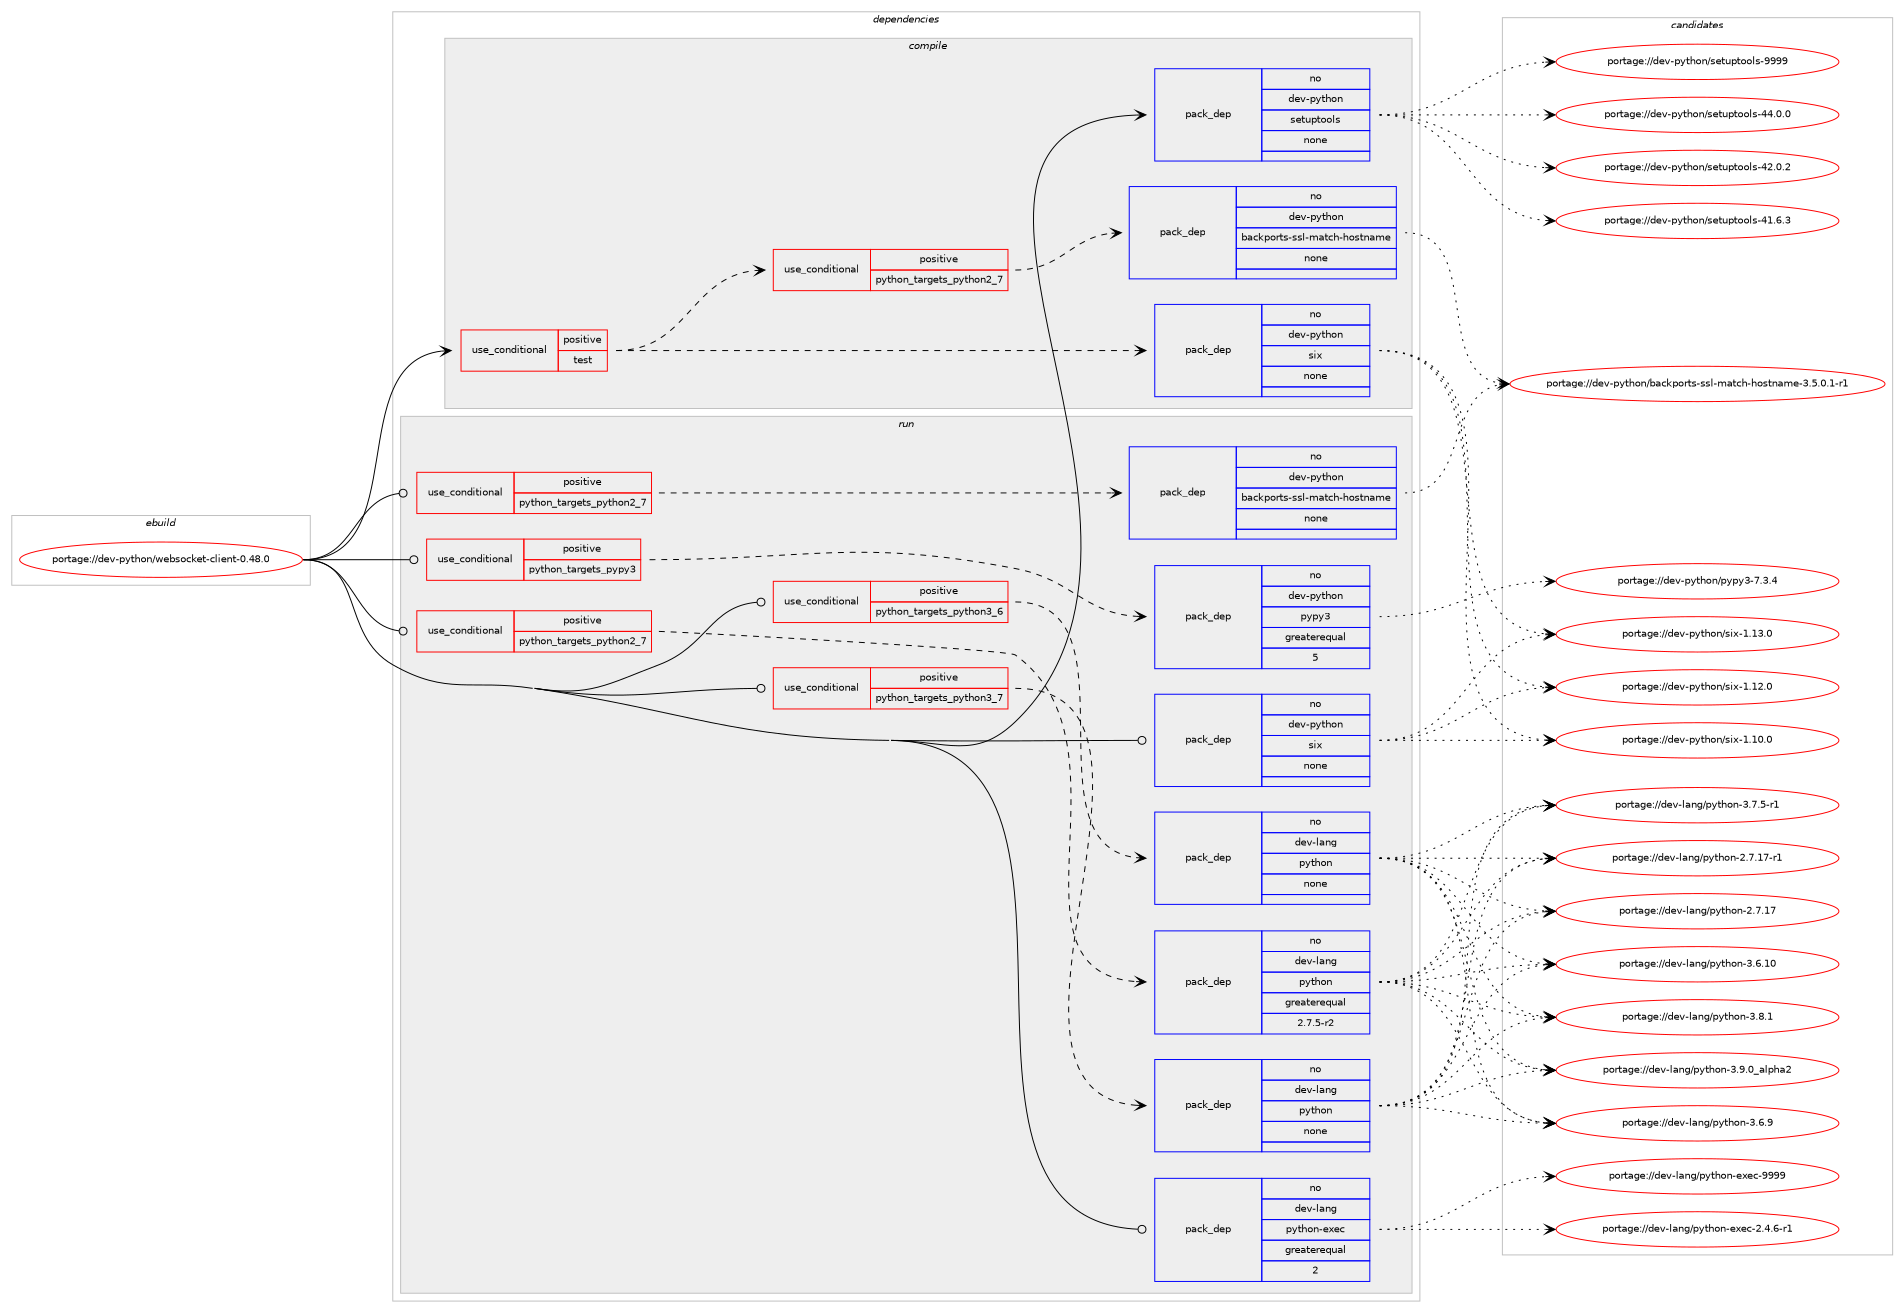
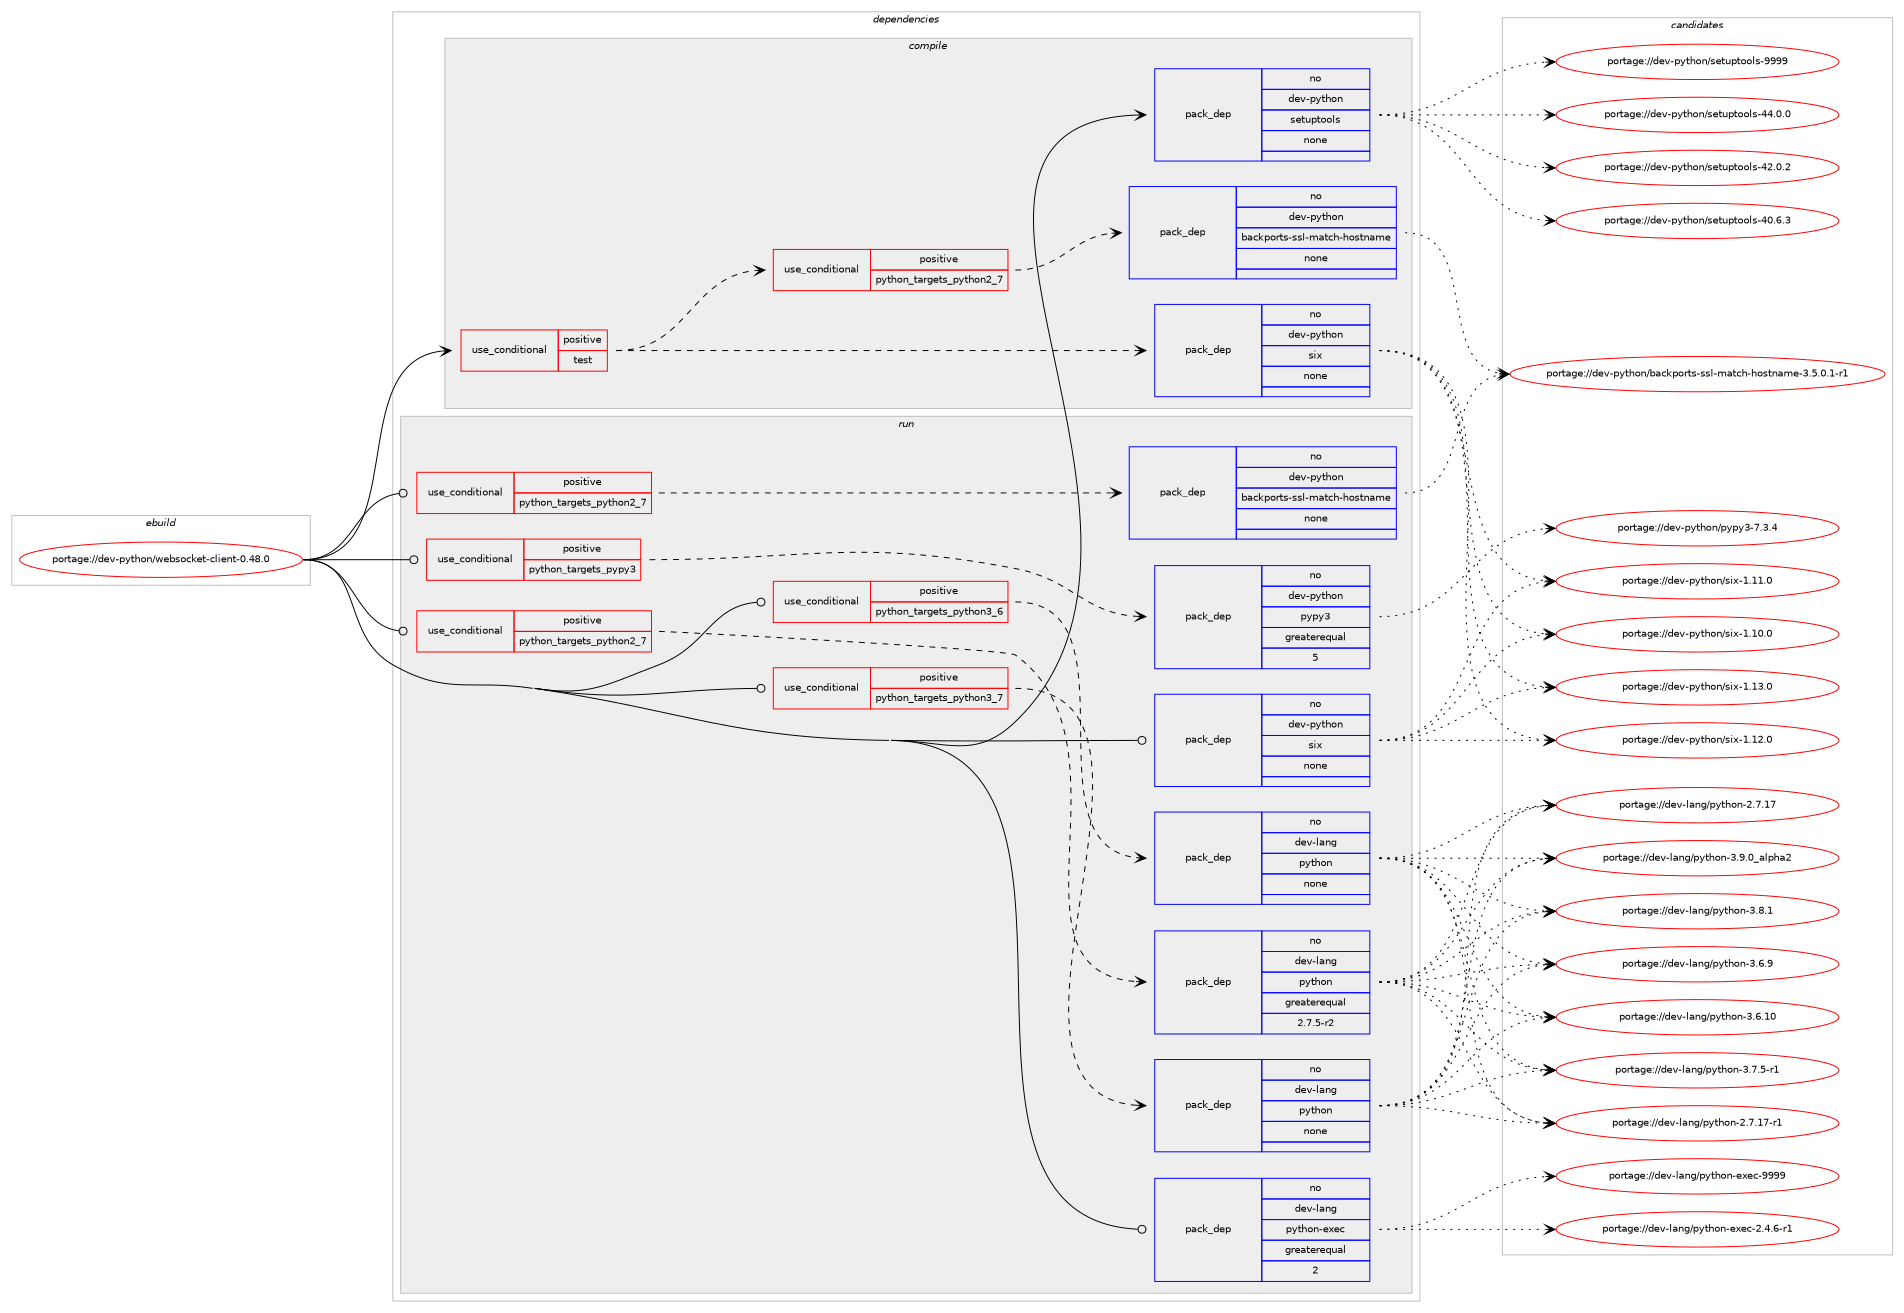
node "portage://dev-python/setuptools-41.6.3": label "portage://dev-python/setuptools-41.6.3" -> "portage://dev-python/setuptools-40.6.3"
node "portage://dev-python/six-1.11.0": added
